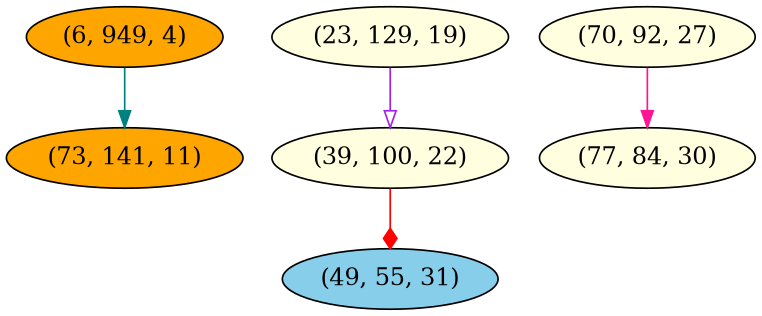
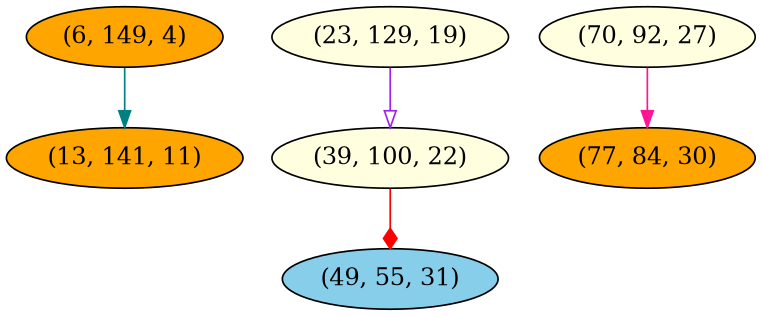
node "(6, 949, 4)": label "(6, 949, 4)" -> "(6, 149, 4)"
node "(73, 141, 11)": label "(73, 141, 11)" -> "(13, 141, 11)"
node "(77, 84, 30)": fillcolor lightyellow -> orange
